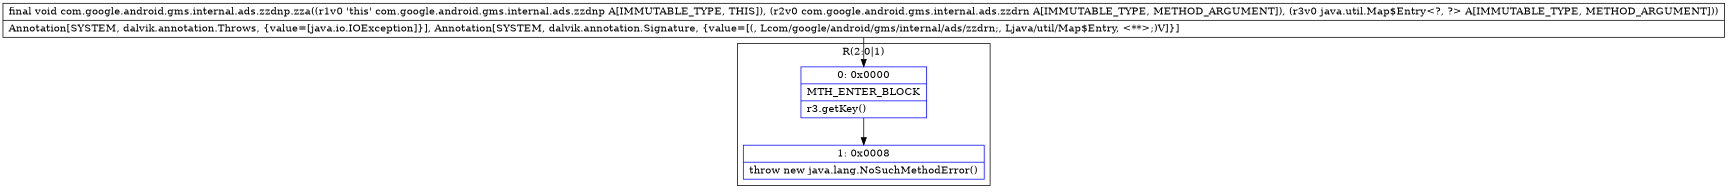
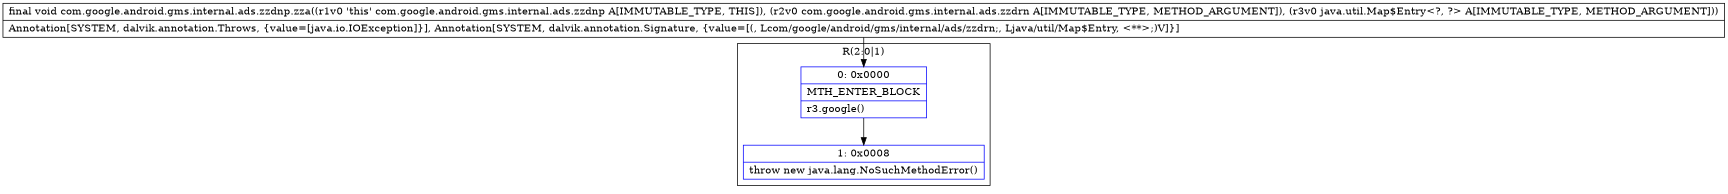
node "0: 0x0000": text "r3.getKey()" -> "r3.google()"
